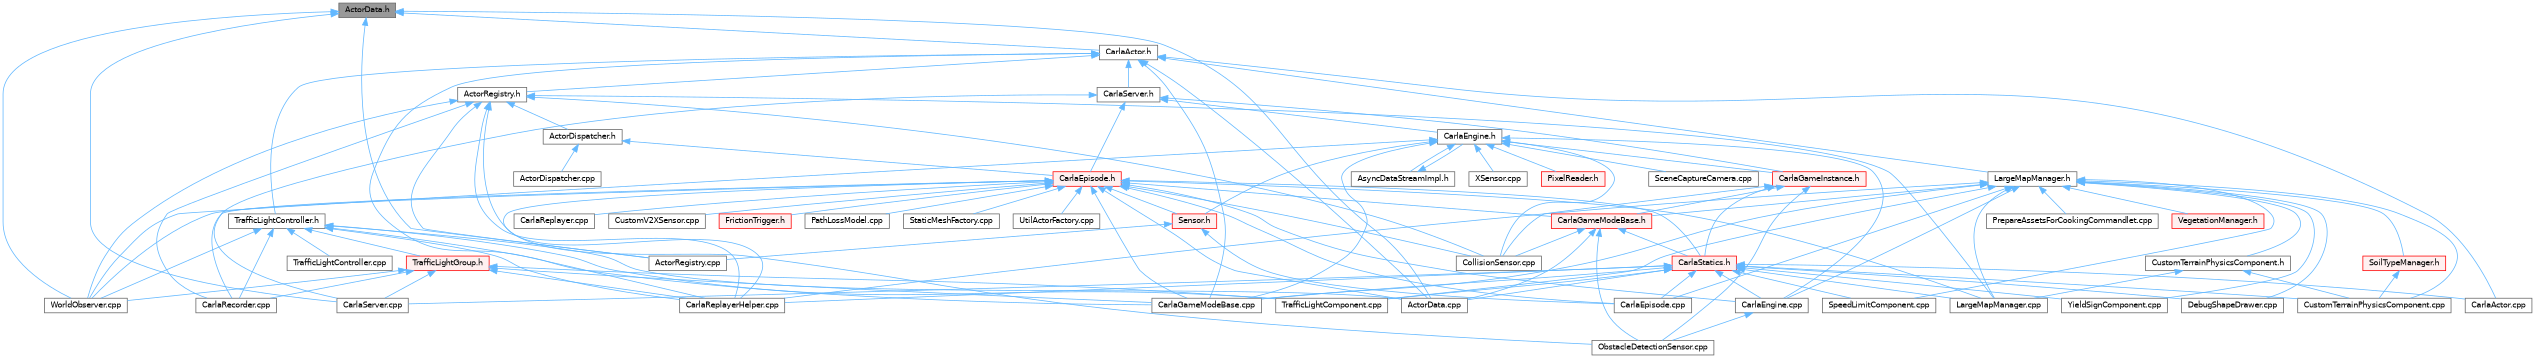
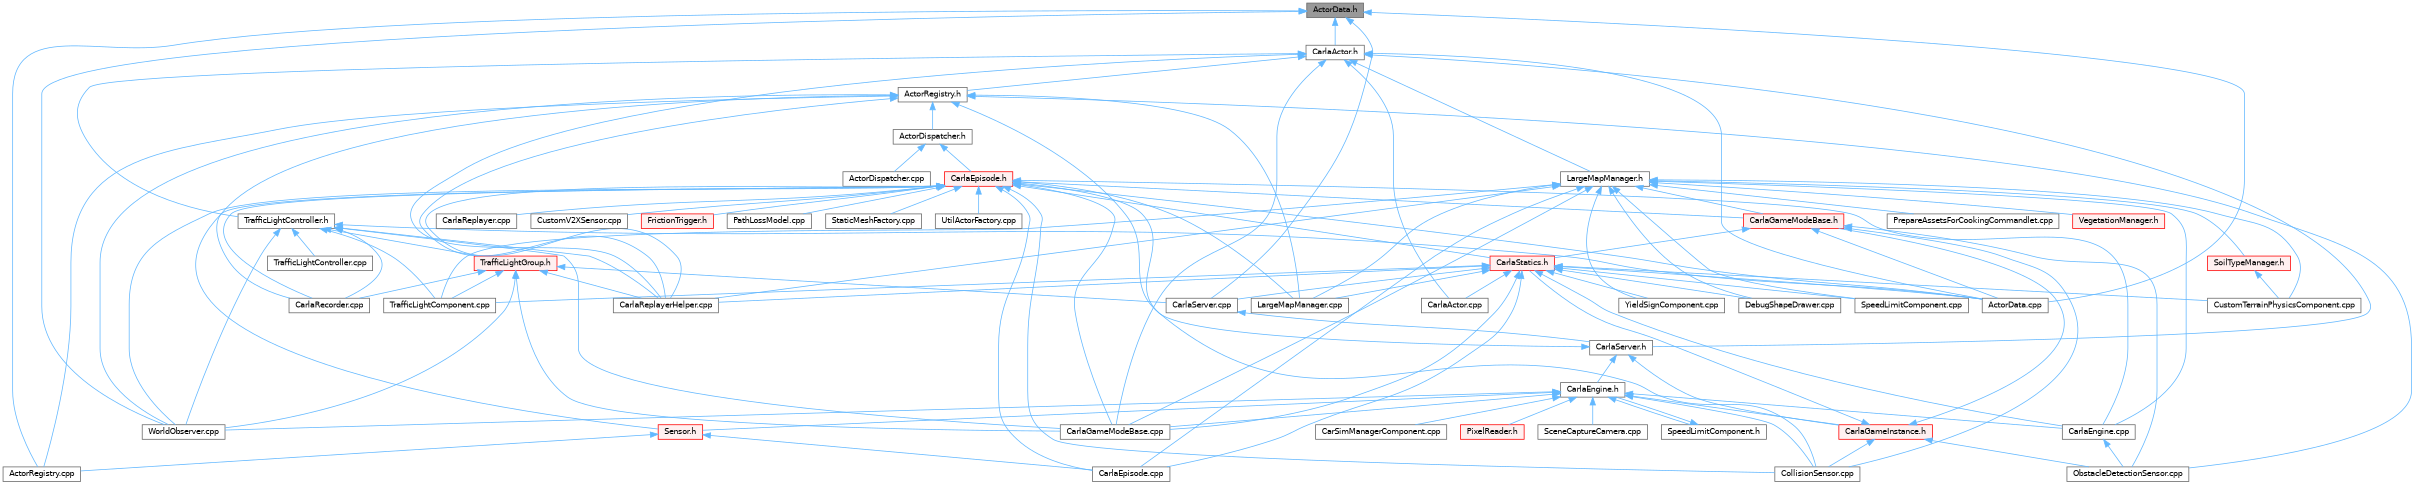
edge "CarlaServer.cpp" -> "CarlaServer.h": reversed
node "AsyncDataStreamImpl.h": label "AsyncDataStreamImpl.h" -> "SpeedLimitComponent.h"
node "XSensor.cpp": label "XSensor.cpp" -> "CarSimManagerComponent.cpp"
node "CustomTerrainPhysicsComponent.h": removed
